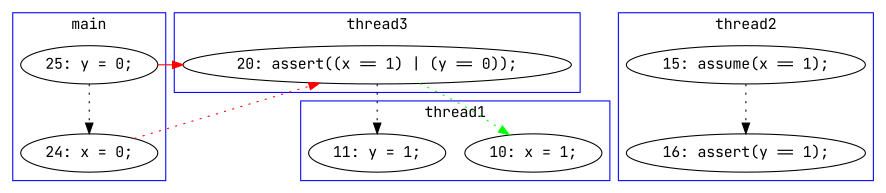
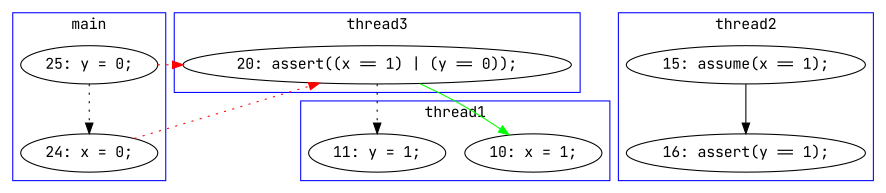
edge "25: y = 0;" -> "20: assert((x == 1) | (y == 0));": style solid -> dotted
edge "15: assume(x == 1);" -> "16: assert(y == 1);": style dotted -> solid
edge "20: assert((x == 1) | (y == 0));" -> "10: x = 1;": style dotted -> solid
